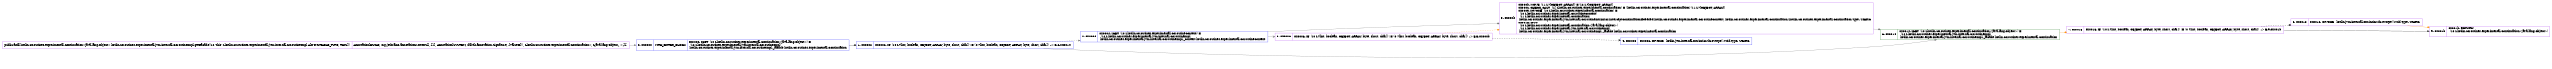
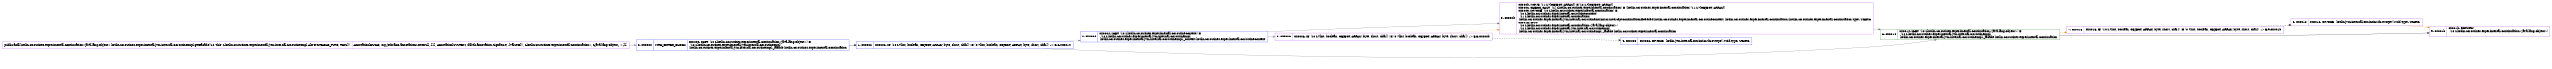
edge "7: 0x0016" -> "9: 0x001b": now "6: 0x0014" -> "9: 0x001b"
